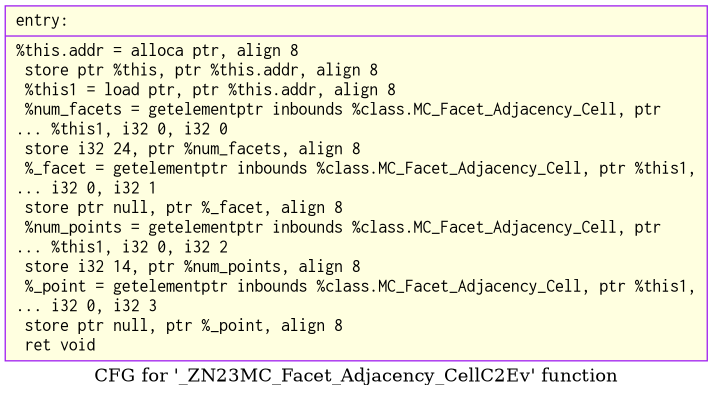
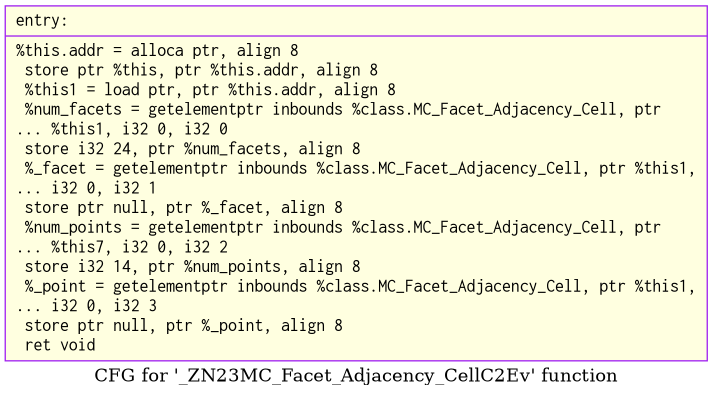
node "entry:": text "... %this1, i32 0, i32 2" -> "... %this7, i32 0, i32 2"
